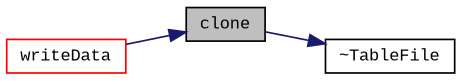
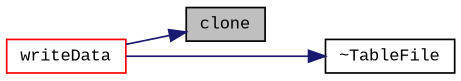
edge "clone" -> "~TableFile": now "writeData" -> "~TableFile"
